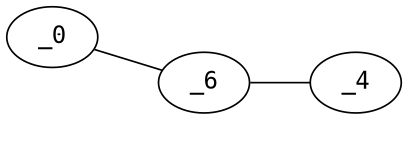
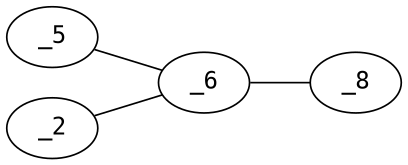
node "_0": label "_0" -> "_5"
node "_4": label "_4" -> "_8"
node "_2": added
